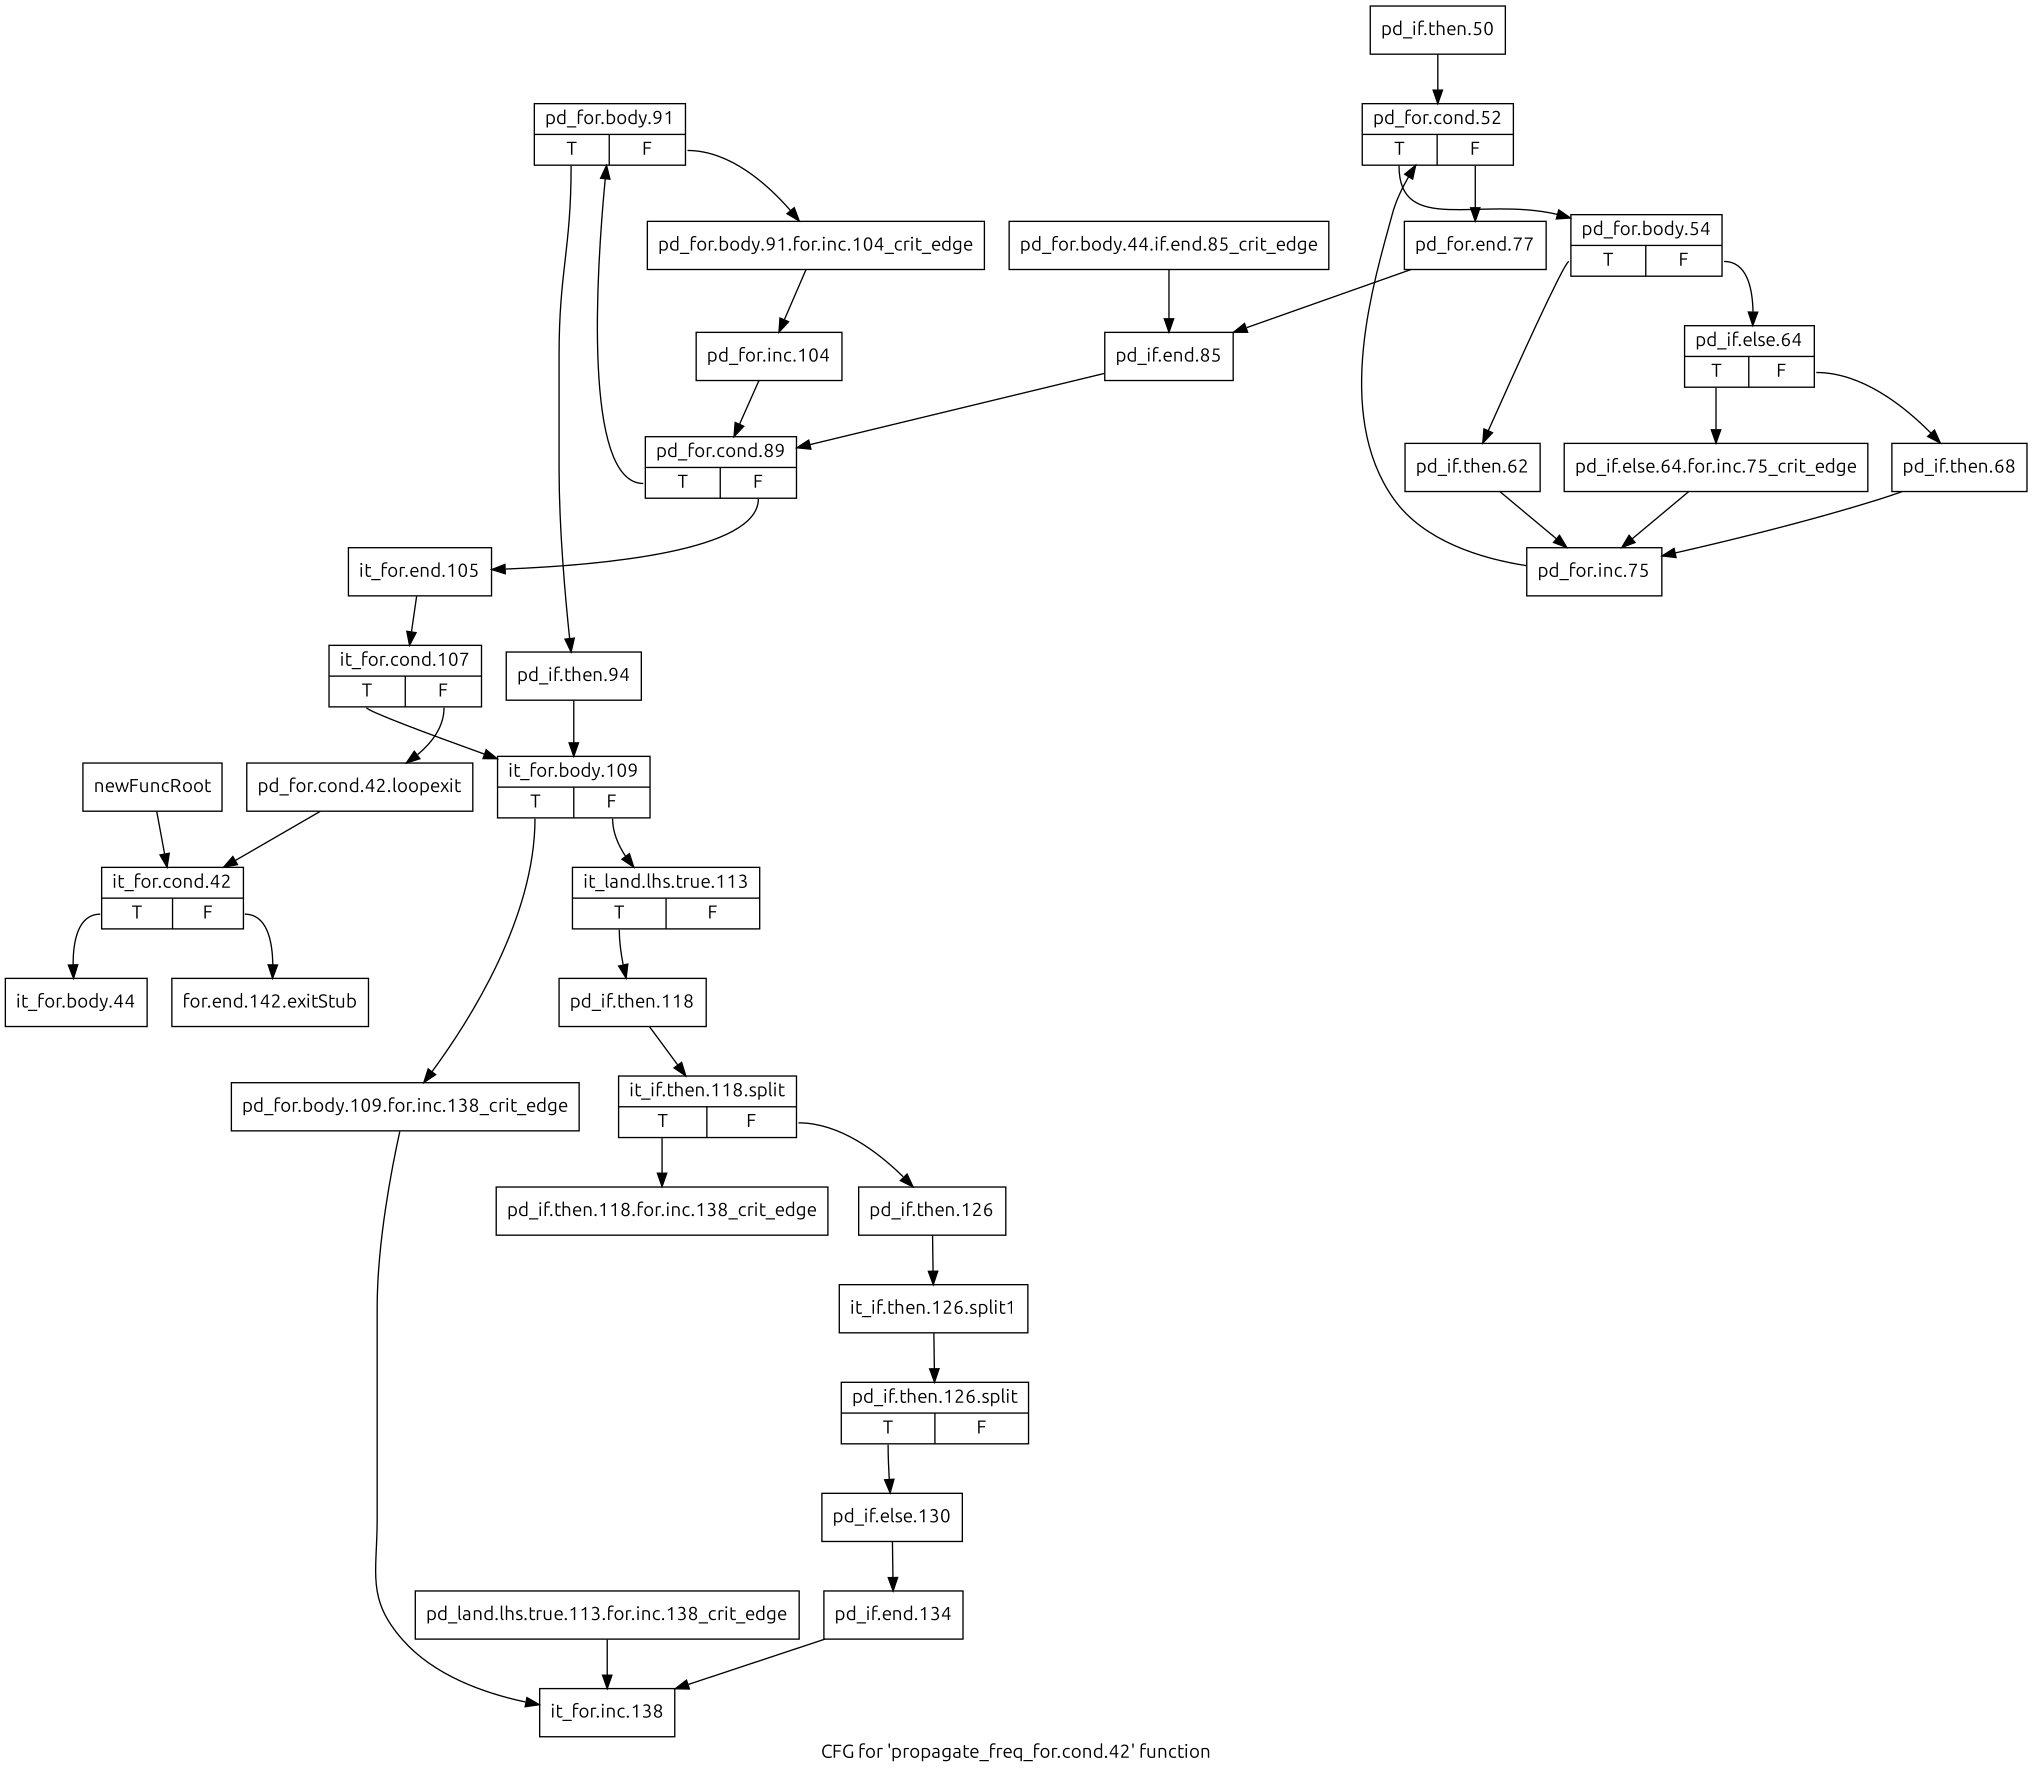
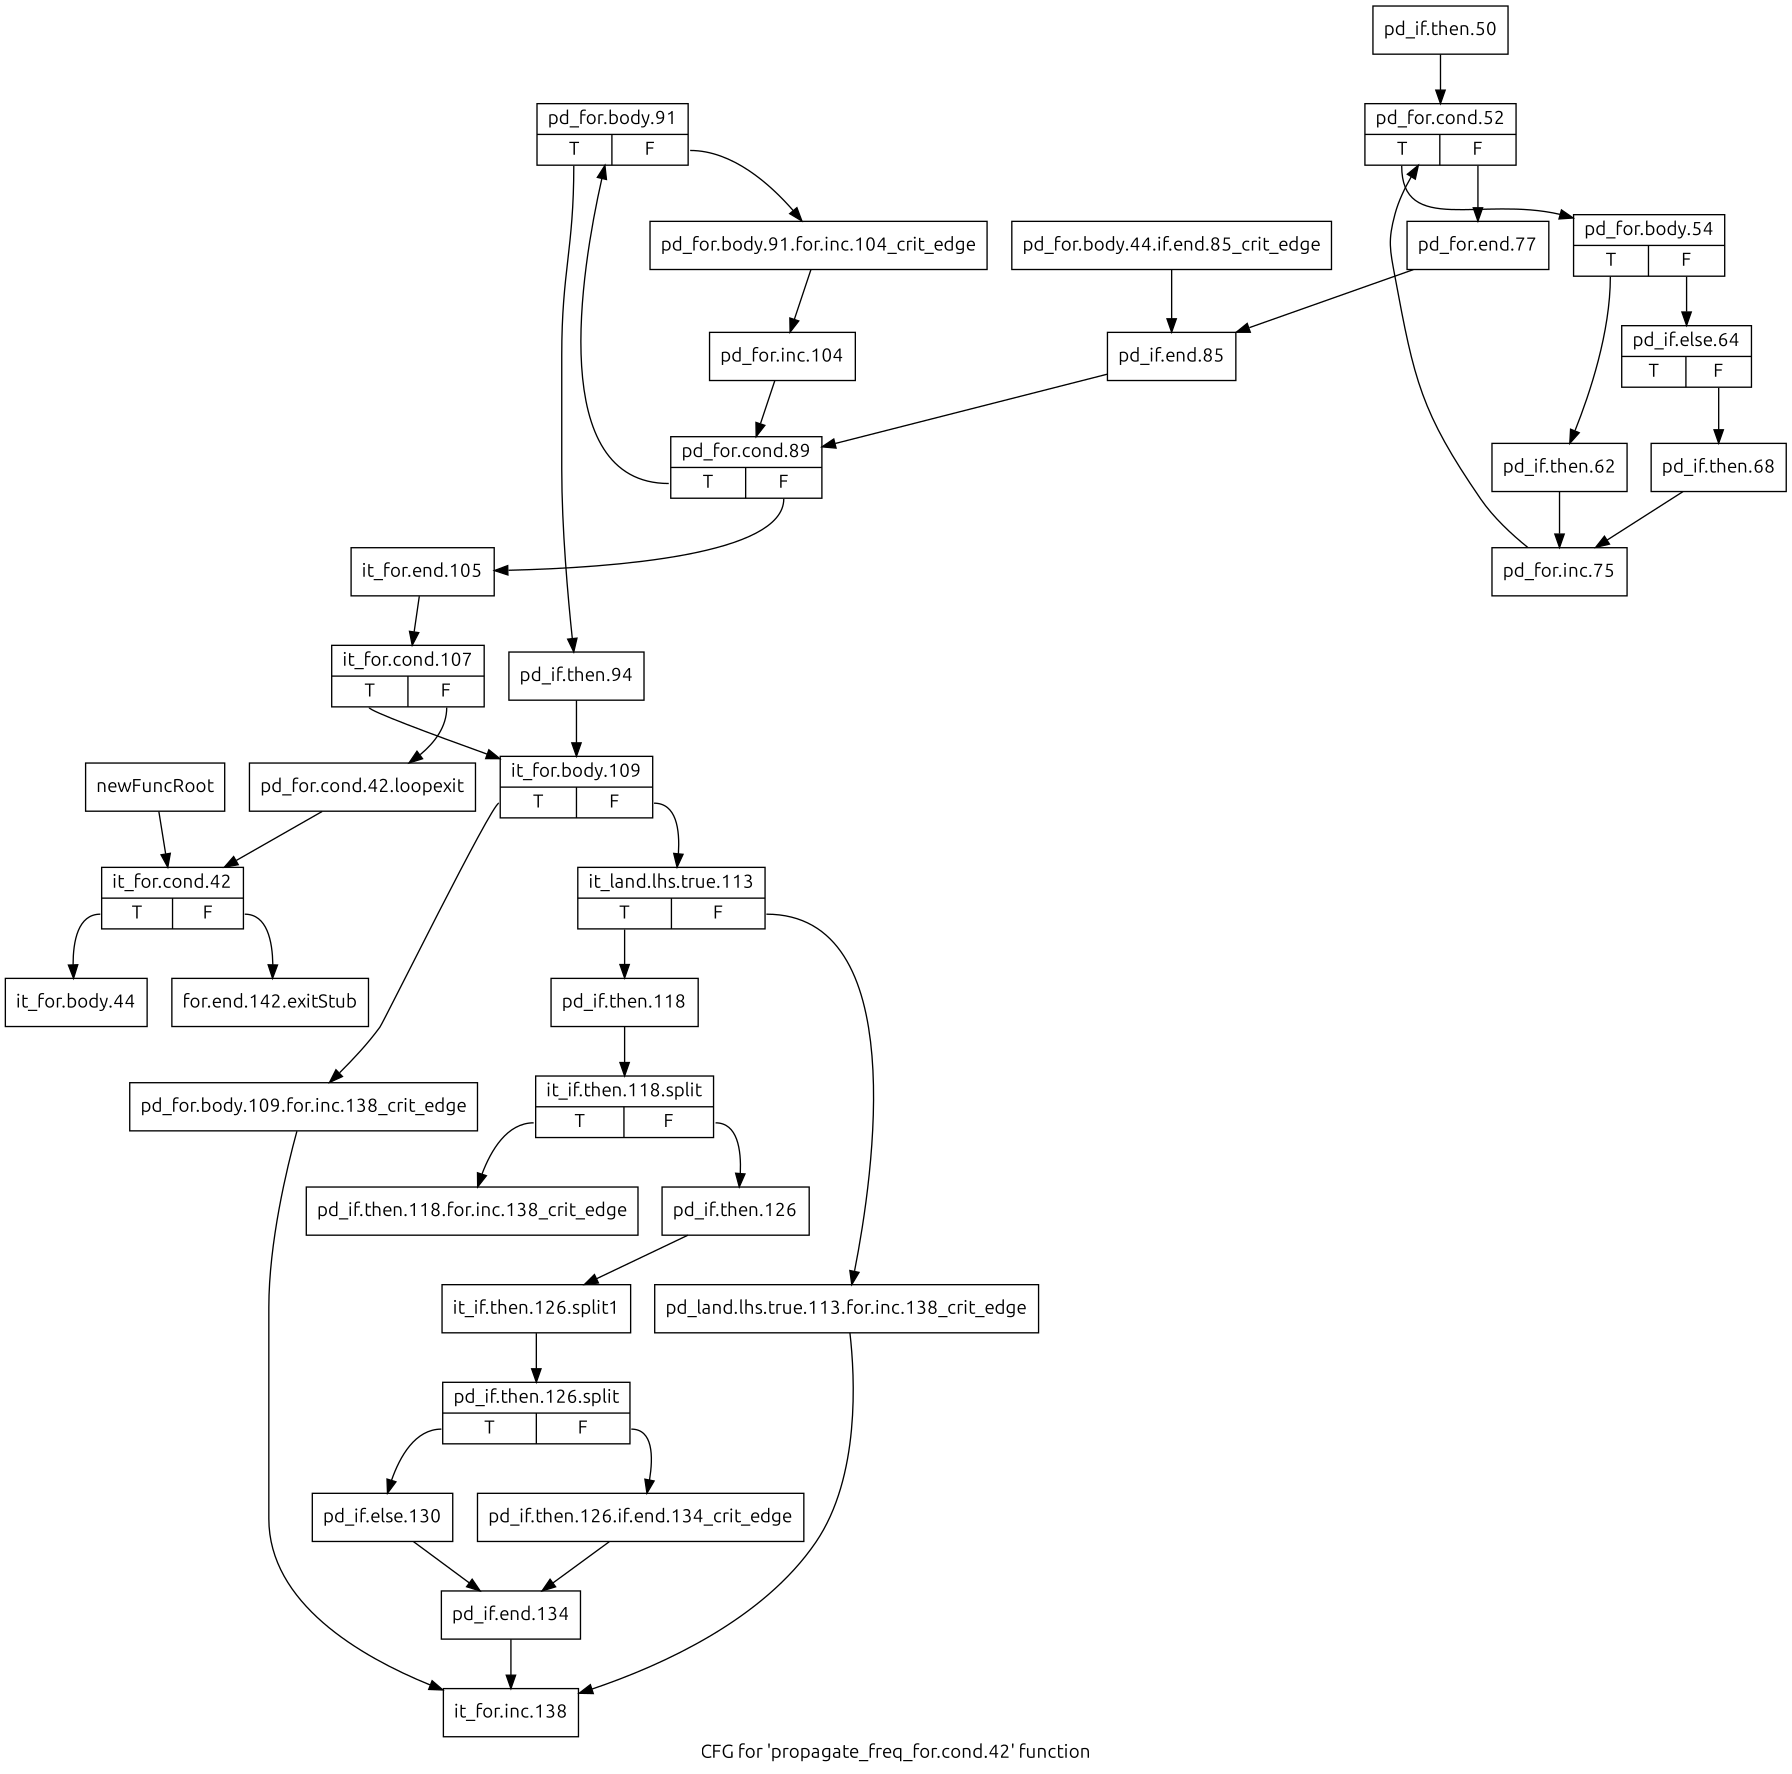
node "pd_if.else.64.for.inc.75_crit_edge": removed
edge "it_land.lhs.true.113" -> "pd_land.lhs.true.113.for.inc.138_crit_edge": added
node "pd_if.then.126.if.end.134_crit_edge": added
